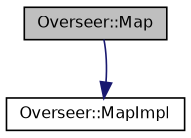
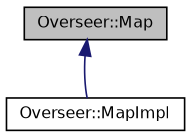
edge "Overseer::Map" -> "Overseer::MapImpl": reversed
